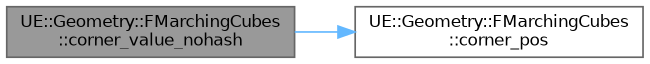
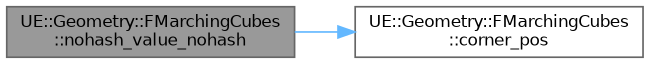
node "UE::Geometry::FMarchingCubes ::corner_value_nohash": label "UE::Geometry::FMarchingCubes ::corner_value_nohash" -> "UE::Geometry::FMarchingCubes ::nohash_value_nohash"
